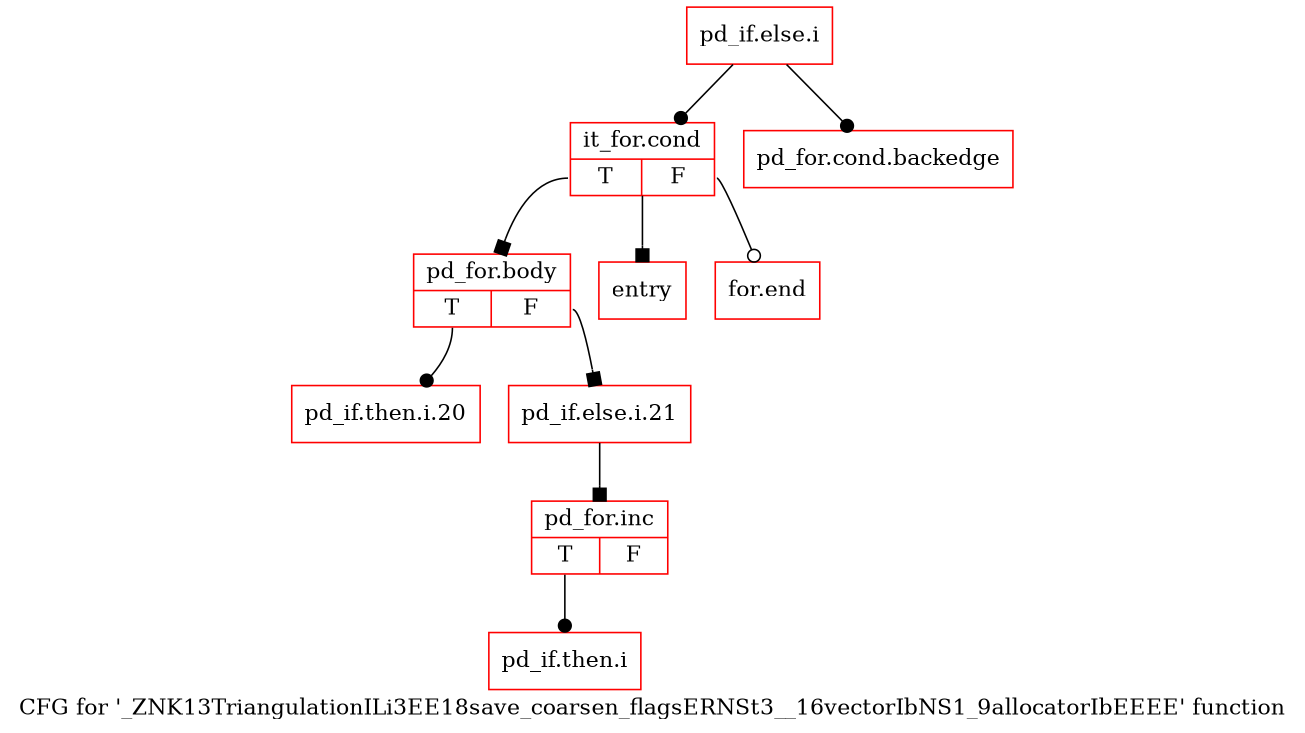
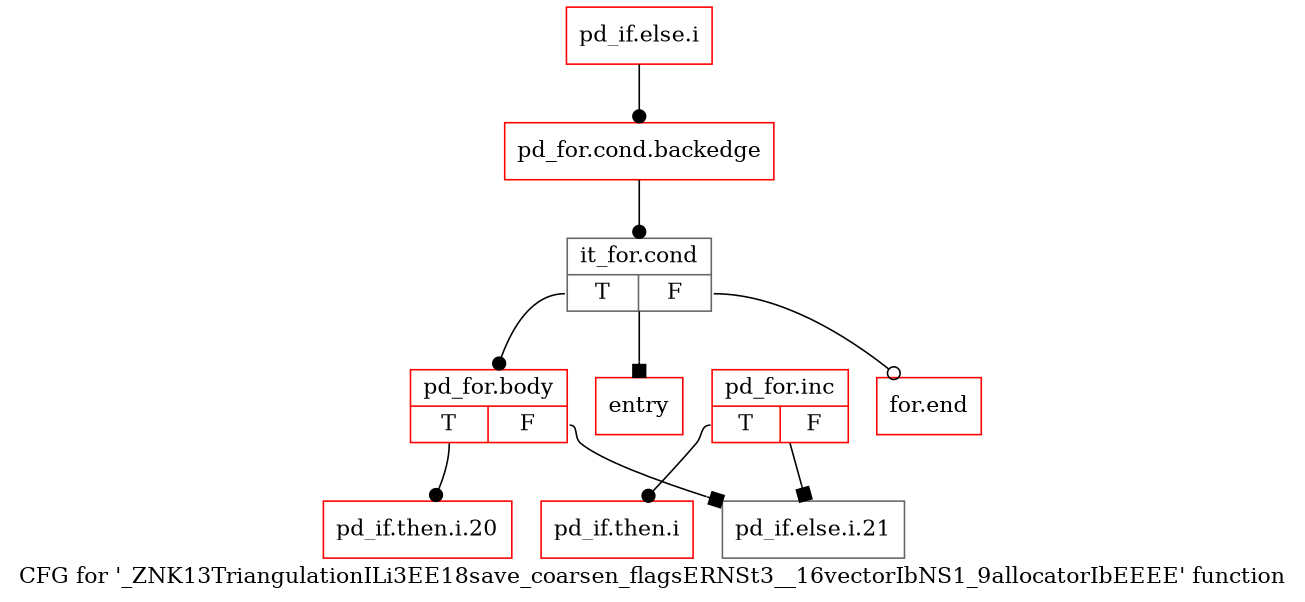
edge "pd_if.else.i" -> "it_for.cond": now "pd_for.cond.backedge" -> "it_for.cond"
node "it_for.cond": color red -> gray40
edge "it_for.cond" -> "pd_for.body": arrowhead box -> dot
node "pd_if.else.i.21": color red -> gray40
edge "pd_if.else.i.21" -> "pd_for.inc": reversed
